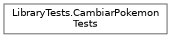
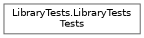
node "LibraryTests.CambiarPokemon Tests": label "LibraryTests.CambiarPokemon Tests" -> "LibraryTests.LibraryTests Tests"
